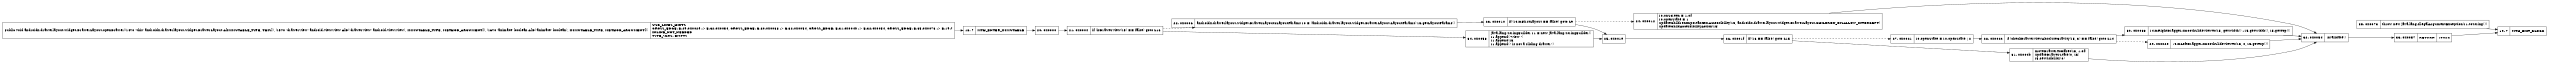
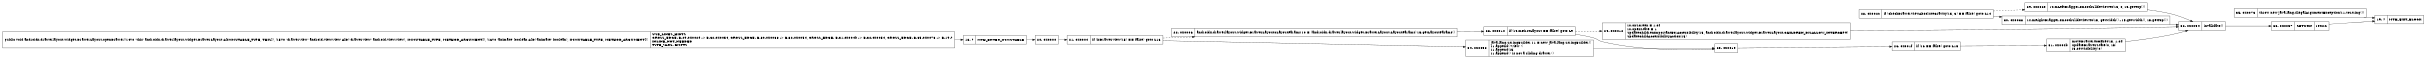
node "27: 0x0021": removed
